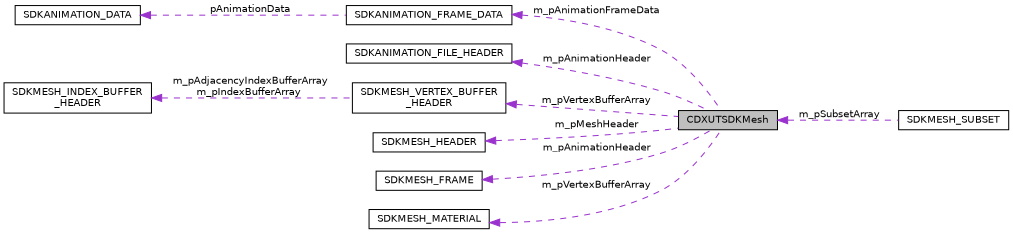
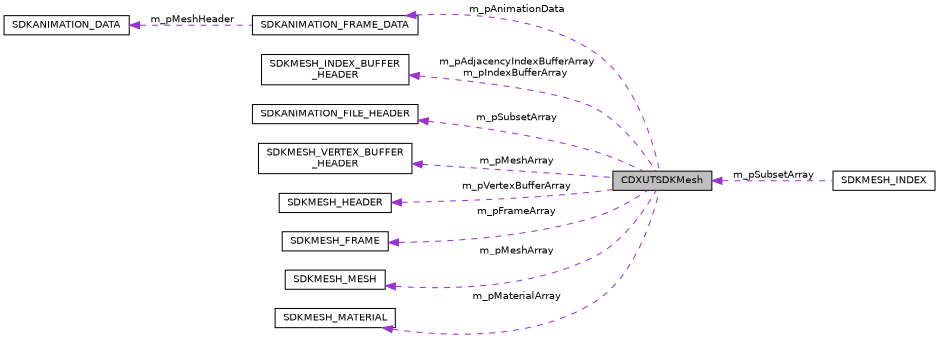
edge "SDKANIMATION_FRAME_DATA" -> "SDKANIMATION_DATA": label " pAnimationData" -> " m_pMeshHeader"
edge "CDXUTSDKMesh" -> "SDKANIMATION_FRAME_DATA": label " m_pAnimationFrameData" -> " m_pAnimationData"
edge "CDXUTSDKMesh" -> "SDKANIMATION_FILE_HEADER": label " m_pAnimationHeader" -> " m_pSubsetArray"
edge "SDKMESH_VERTEX_BUFFER _HEADER" -> "SDKMESH_INDEX_BUFFER _HEADER": now "CDXUTSDKMesh" -> "SDKMESH_INDEX_BUFFER _HEADER"
edge "CDXUTSDKMesh" -> "SDKMESH_VERTEX_BUFFER _HEADER": label " m_pVertexBufferArray" -> " m_pMeshArray"
node "SDKMESH_SUBSET": label "SDKMESH_SUBSET" -> "SDKMESH_INDEX"
edge "CDXUTSDKMesh" -> "SDKMESH_HEADER": label " m_pMeshHeader" -> " m_pVertexBufferArray"
edge "CDXUTSDKMesh" -> "SDKMESH_FRAME": label " m_pAnimationHeader" -> " m_pFrameArray"
edge "CDXUTSDKMesh" -> "SDKMESH_MATERIAL": label " m_pVertexBufferArray" -> " m_pMaterialArray"
node "SDKMESH_MESH": added
